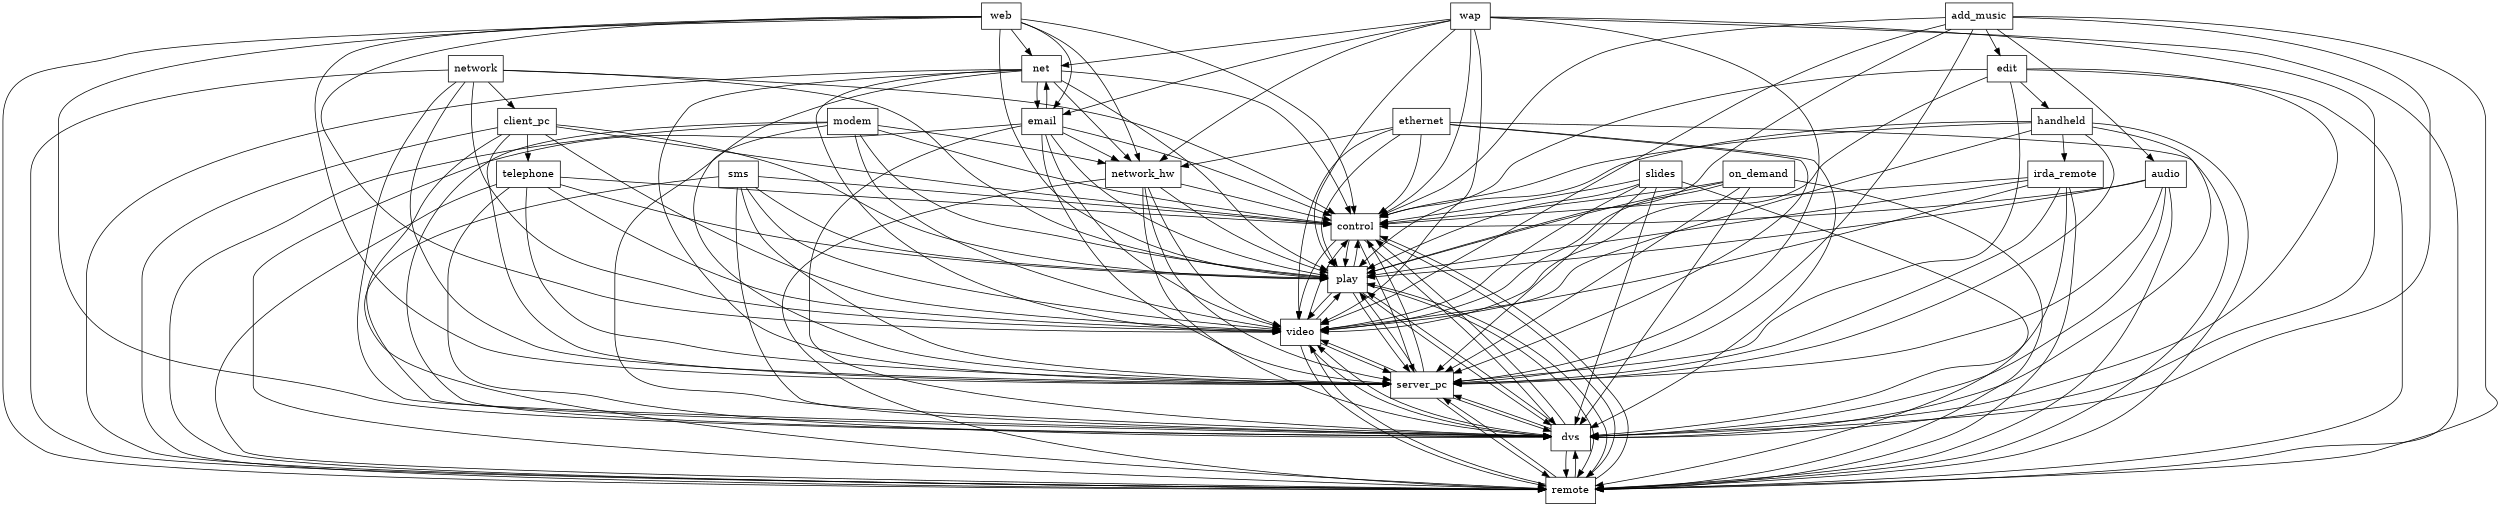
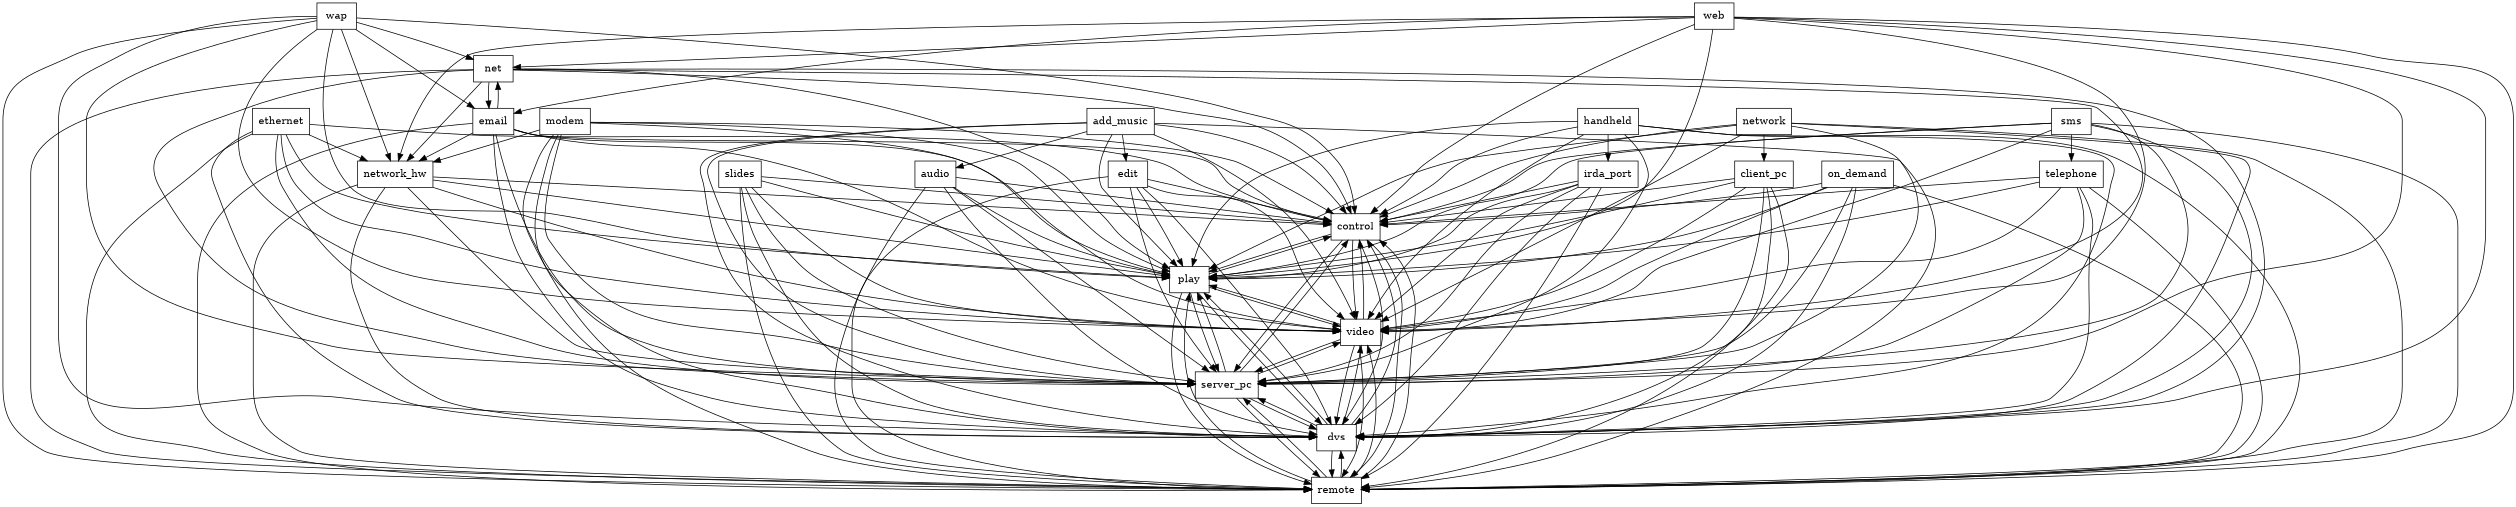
edge "edit" -> "handheld": now "edit" -> "play"
edge "client_pc" -> "telephone": now "sms" -> "telephone"
node "irda_remote": label "irda_remote" -> "irda_port"
